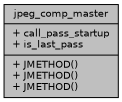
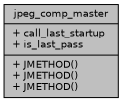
node "jpeg_comp_master": text "+ call_pass_startup" -> "+ call_last_startup"
